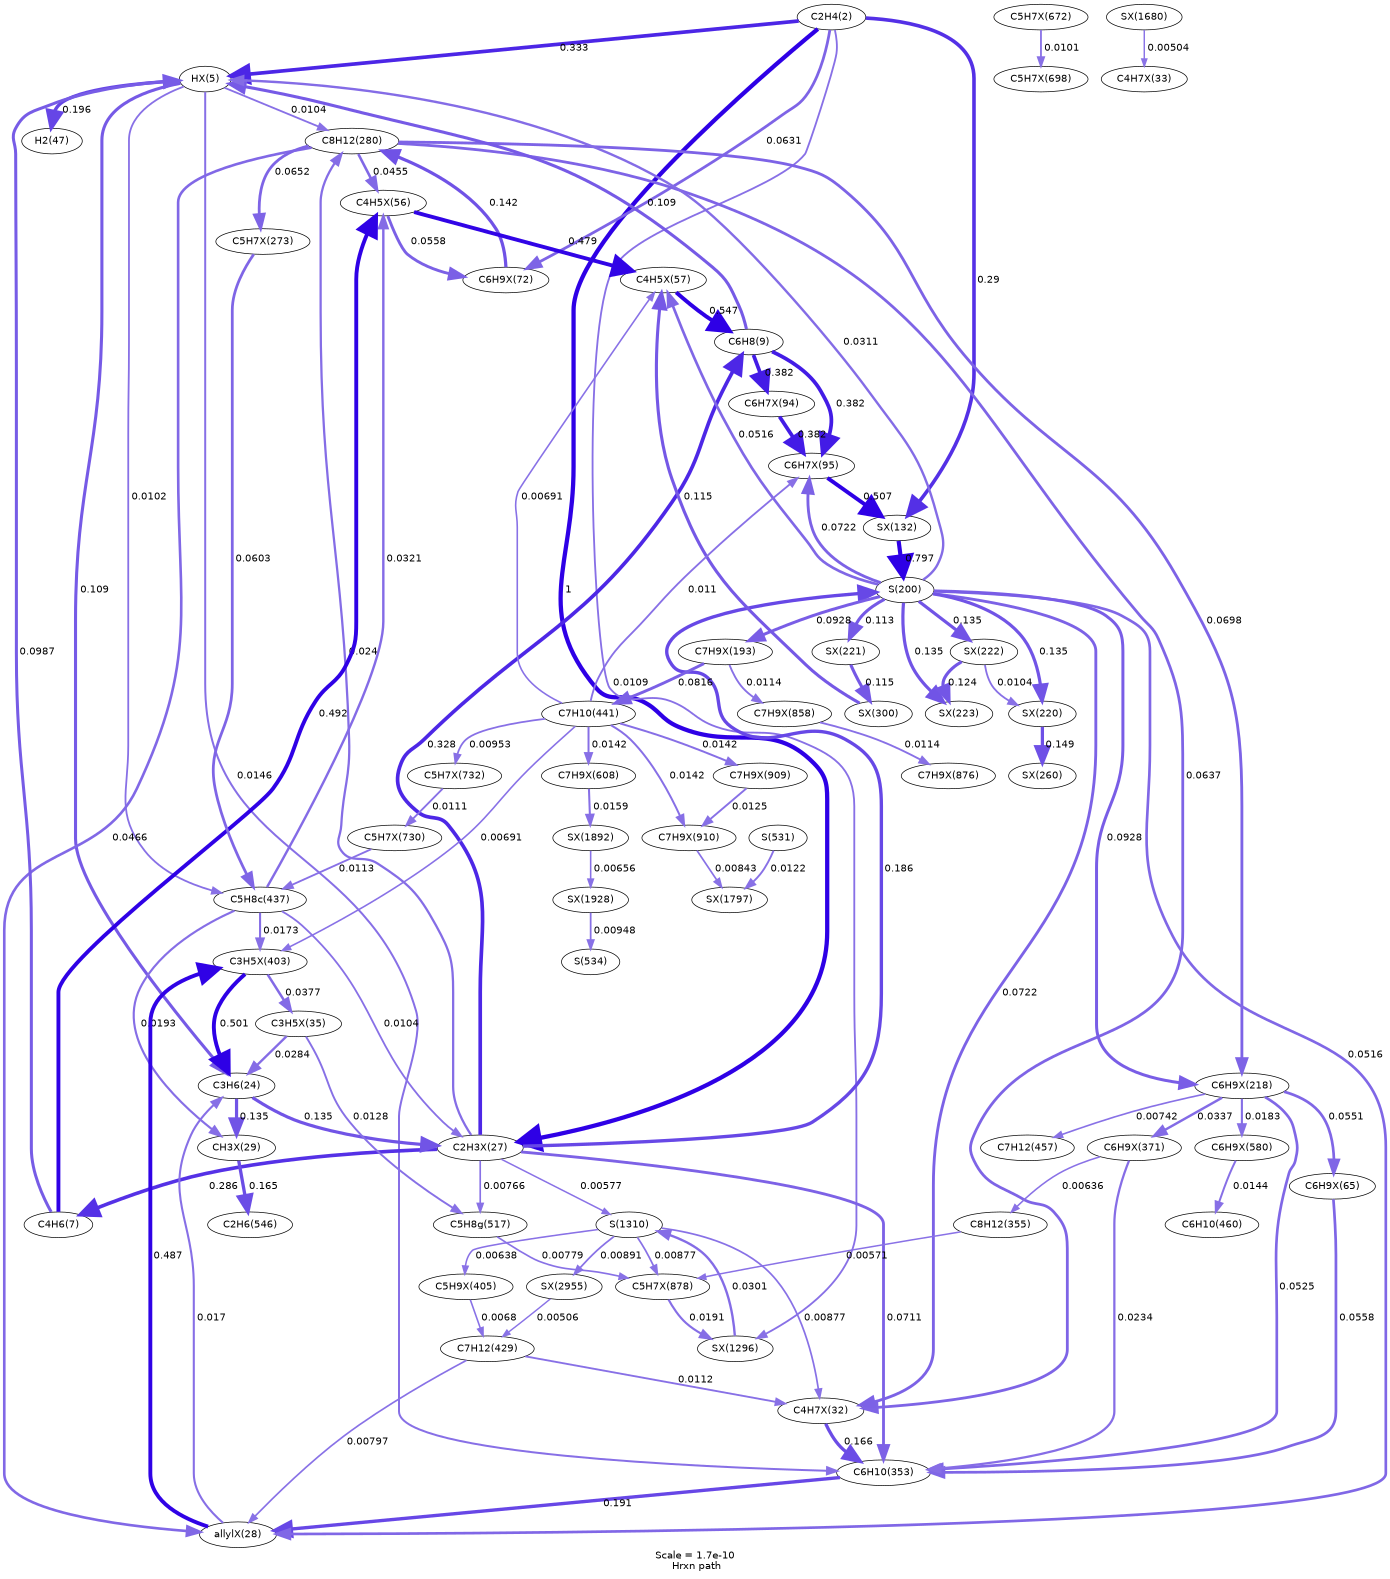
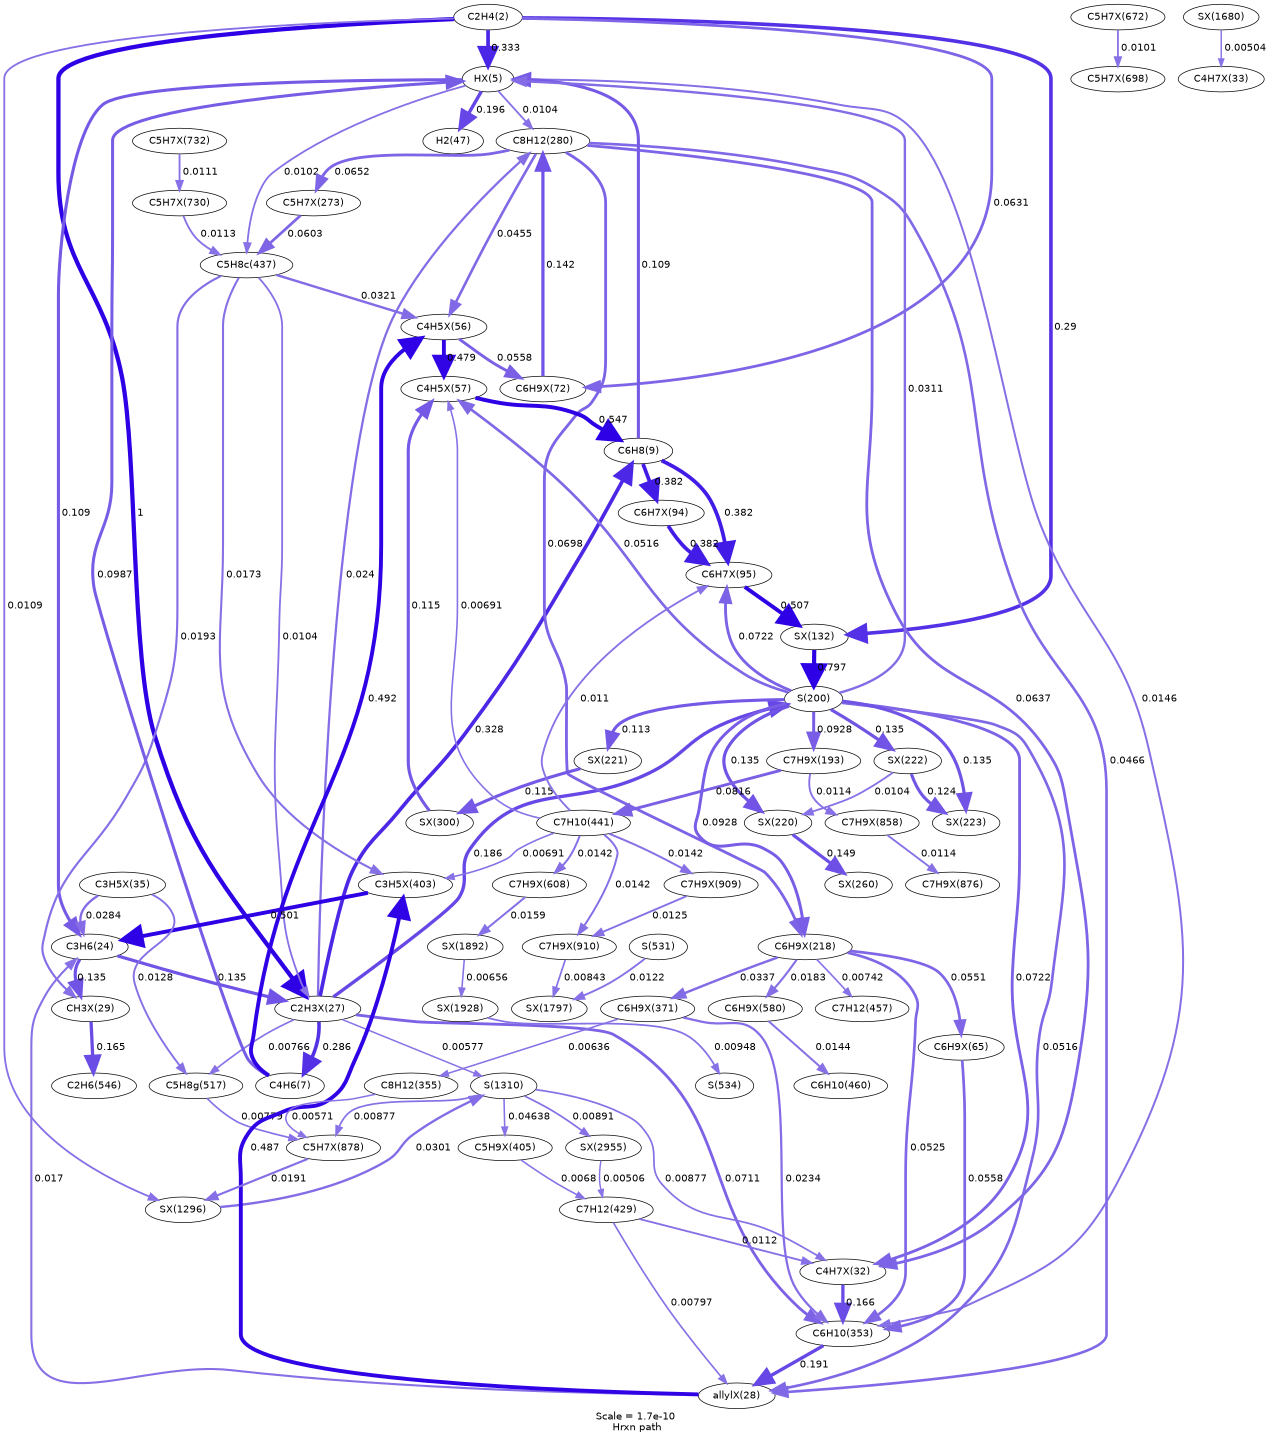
edge "C7H10(441)" -> "C5H7X(732)": removed, label "0.00953"
edge "C3H5X(403)" -> "C3H5X(35)": removed, label "0.0377"
edge "S(1310)" -> "C5H9X(405)": label " 0.00638" -> " 0.04638"
